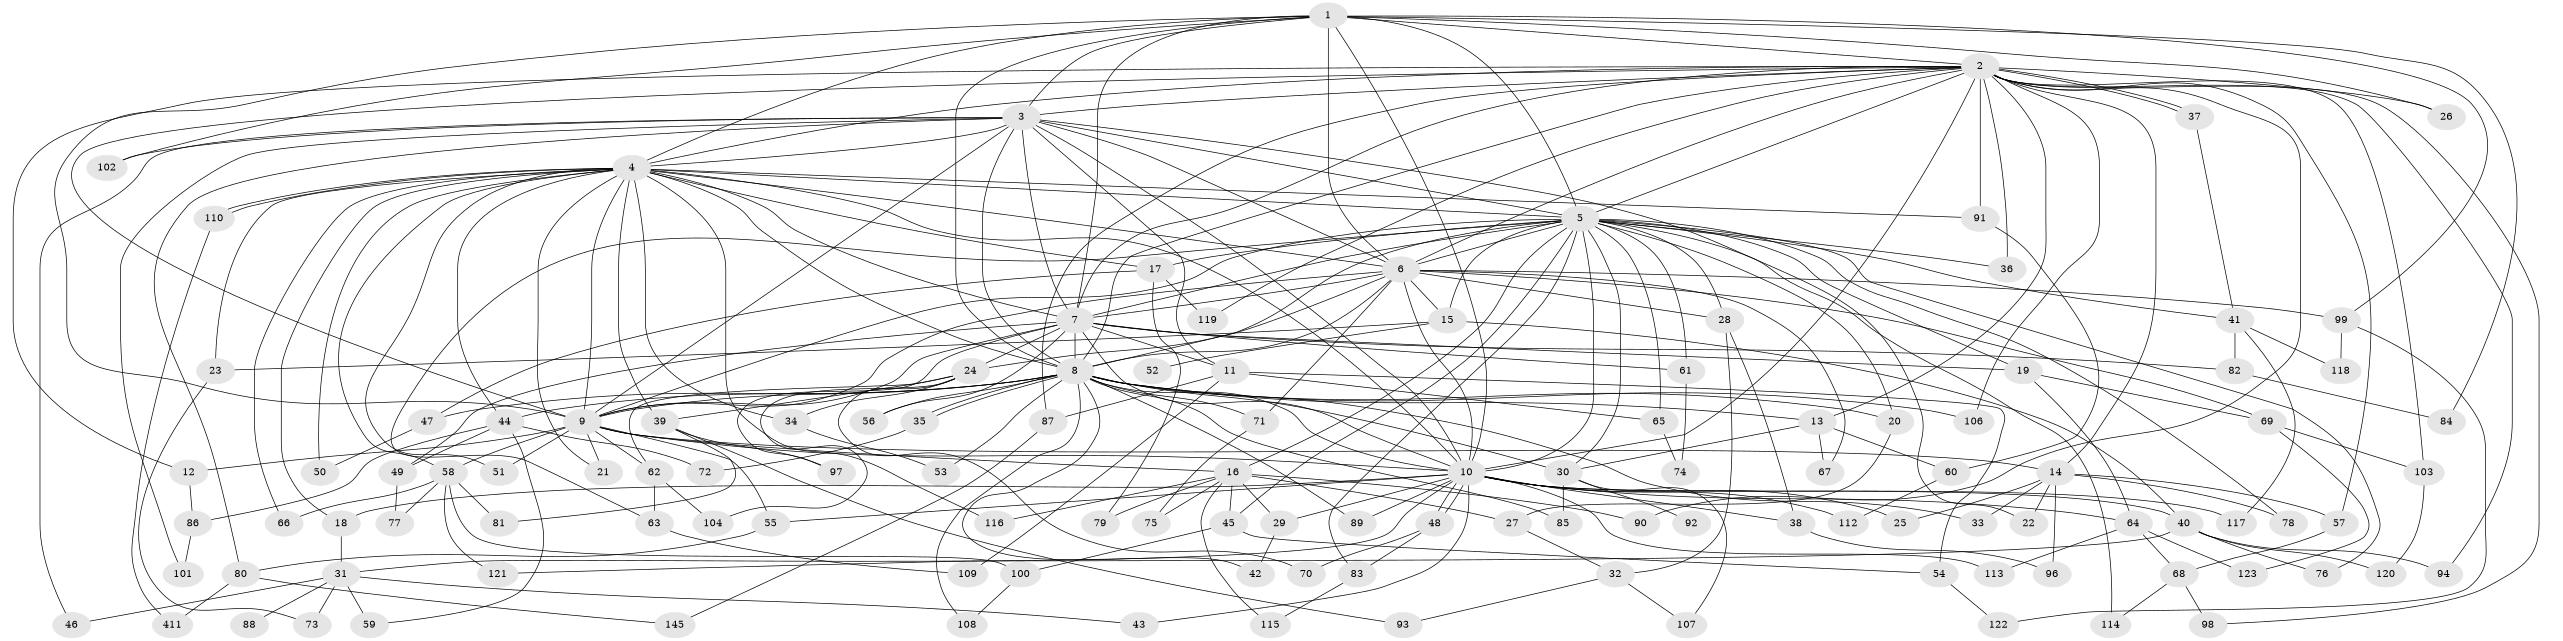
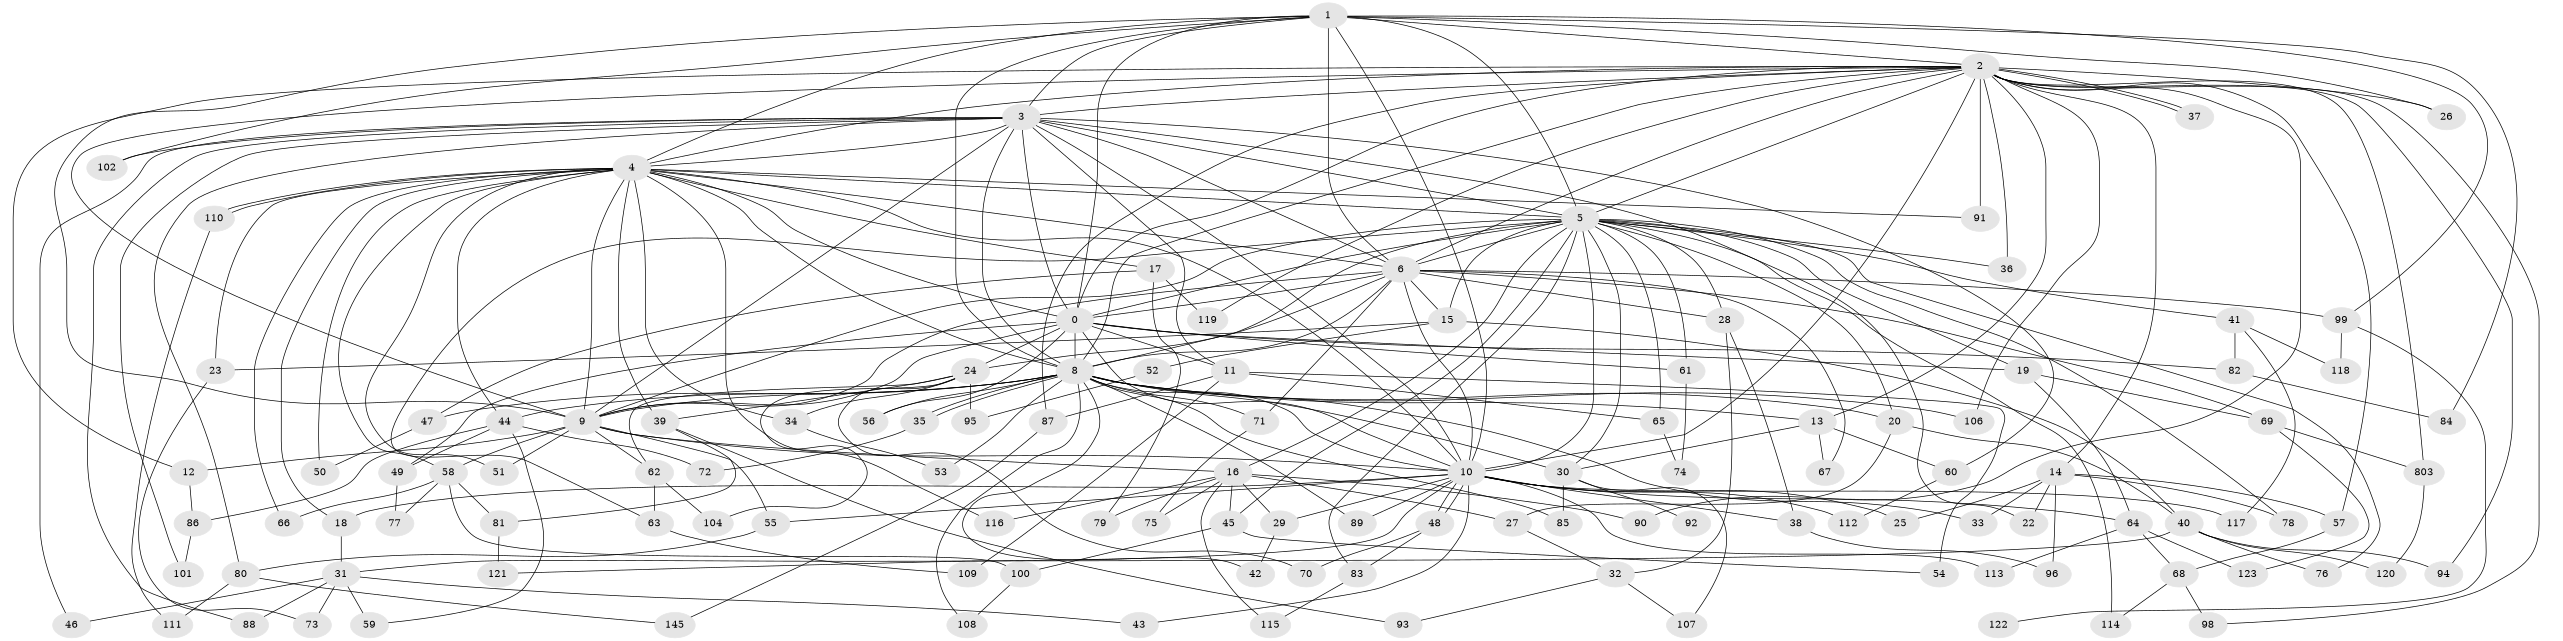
edge "3" -- "88": added
edge "37" -- "41": removed
edge "5" -- "17": removed
node "7": label "7" -> "0"
edge "91" -- "60": now "3" -- "60"
node "95": added
edge "9" -- "14": removed
node "21": removed
node "97": removed
node "103": label "103" -> "803"
edge "10" -- "40": now "20" -- "40"
edge "58" -- "121": now "81" -- "121"
edge "54" -- "122": removed
node "411": label "411" -> "111"
